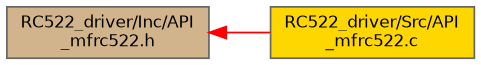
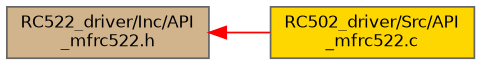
node "RC522_driver/Src/API _mfrc522.c": label "RC522_driver/Src/API _mfrc522.c" -> "RC502_driver/Src/API _mfrc522.c"
